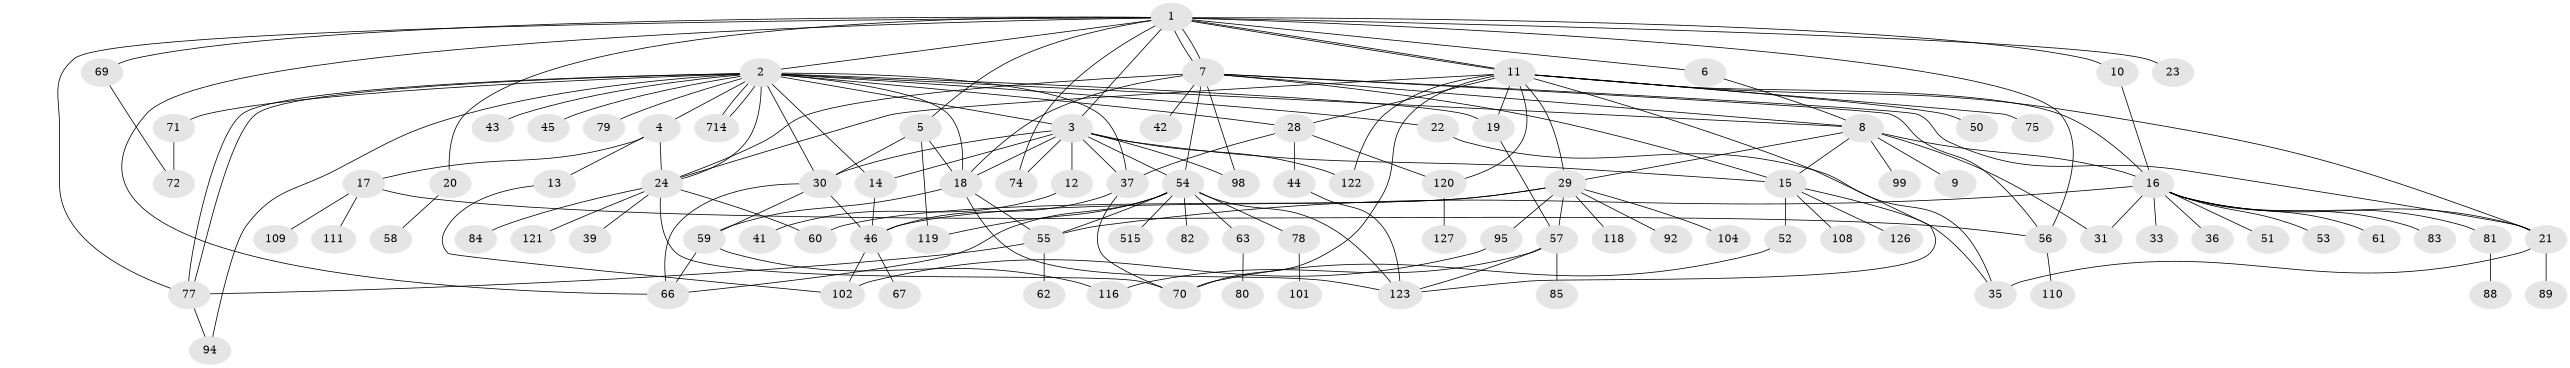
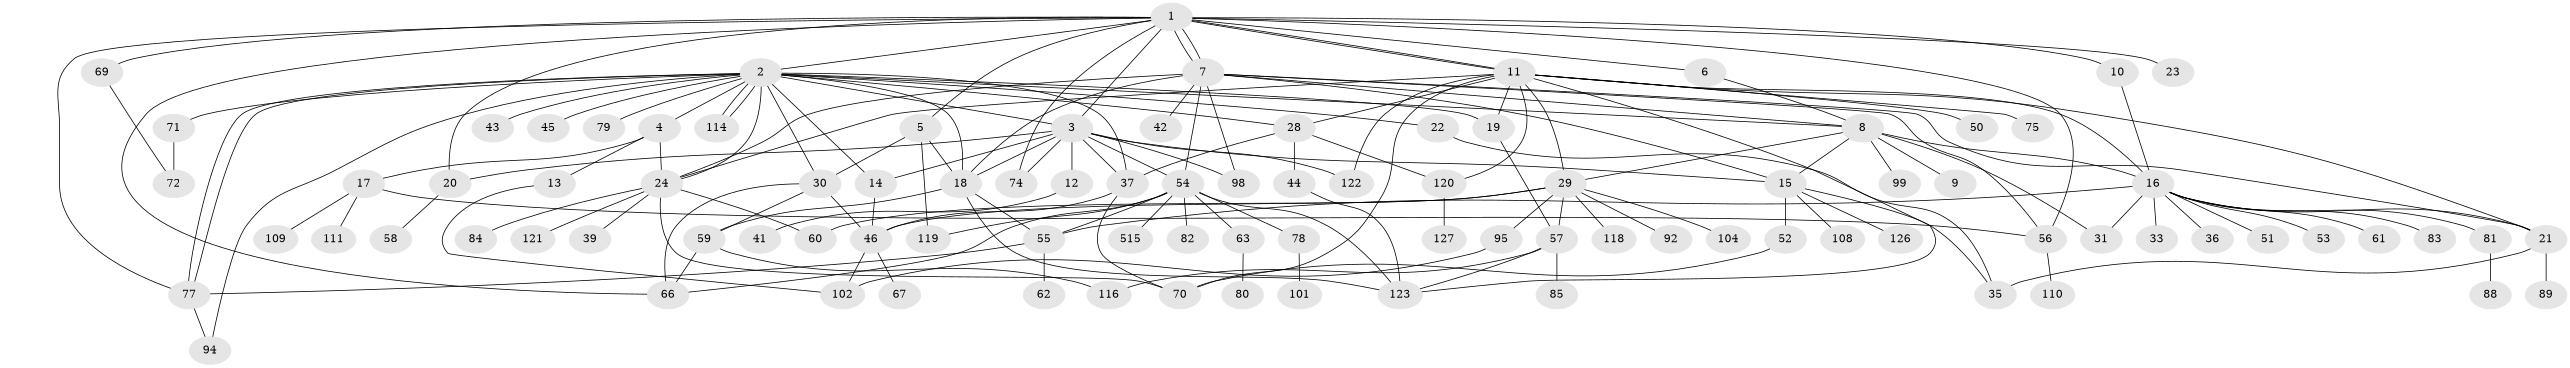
node "714": label "714" -> "114"
edge "3" -- "30": now "3" -- "20"
